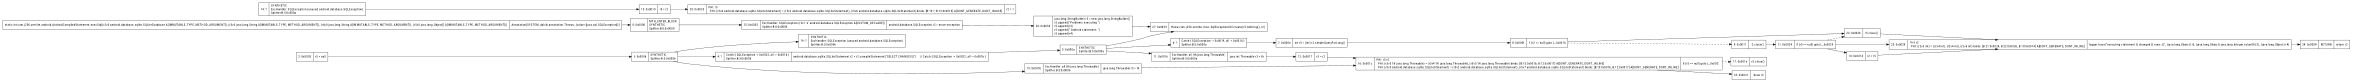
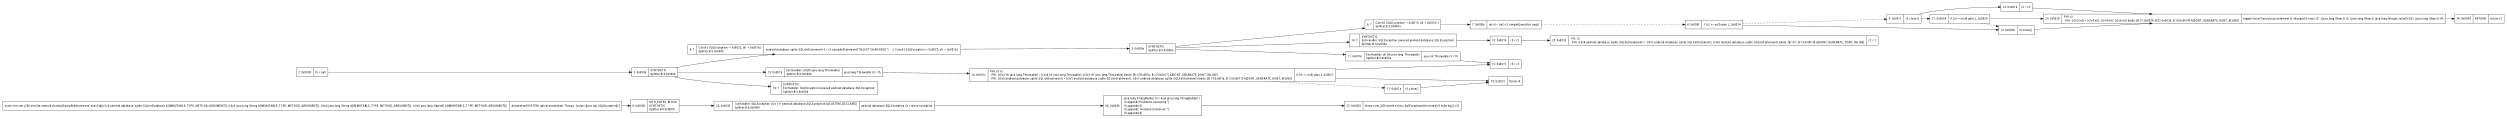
edge "5: 0x000a" -> "27: 0x0053": now "5: 0x000a" -> "14: ?"
edge "7: 0x000e" -> "8: 0x000f": style solid -> dashed
edge "21: 0x0024" -> "10: 0x0014": now "9: 0x0011" -> "10: 0x0014"
edge "12: 0x0017" -> "16: 0x001c": reversed
edge "17: 0x001e" -> "18: 0x0021": added
